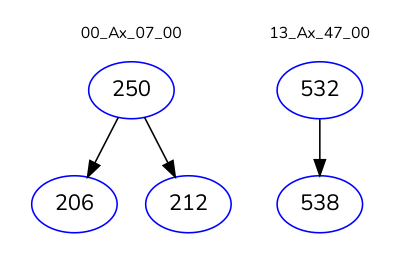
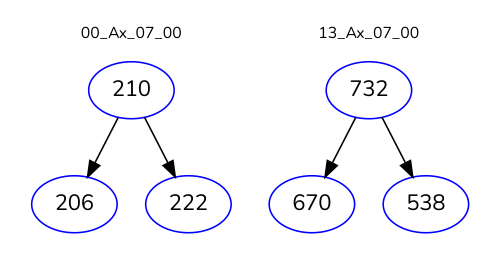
cluster "13_Ax_47_00": label "13_Ax_47_00" -> "13_Ax_07_00"
node "250": label "250" -> "210"
node "532": label "532" -> "732"
node "212": label "212" -> "222"
node "670": added
